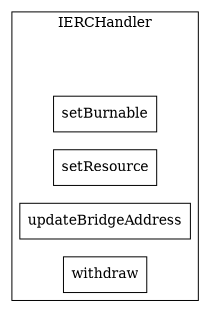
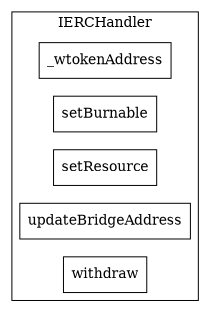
node "_wtokenAddress": added
